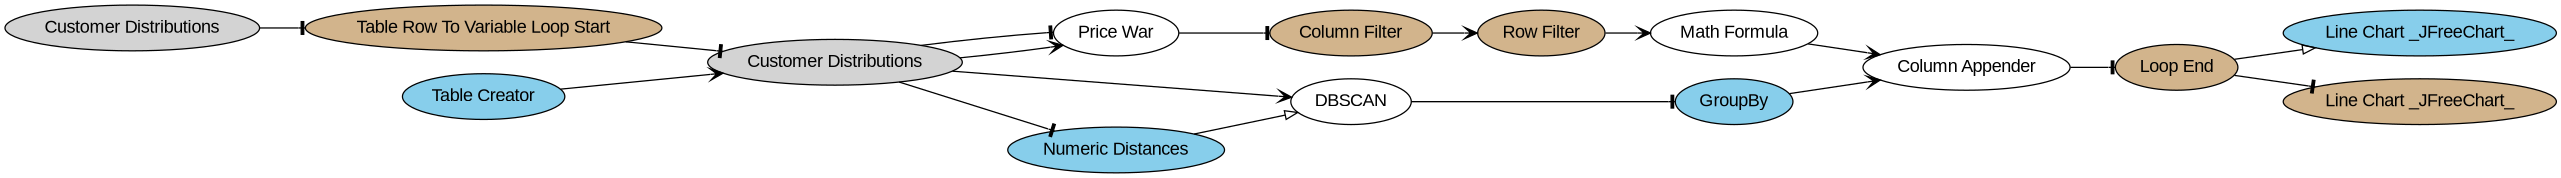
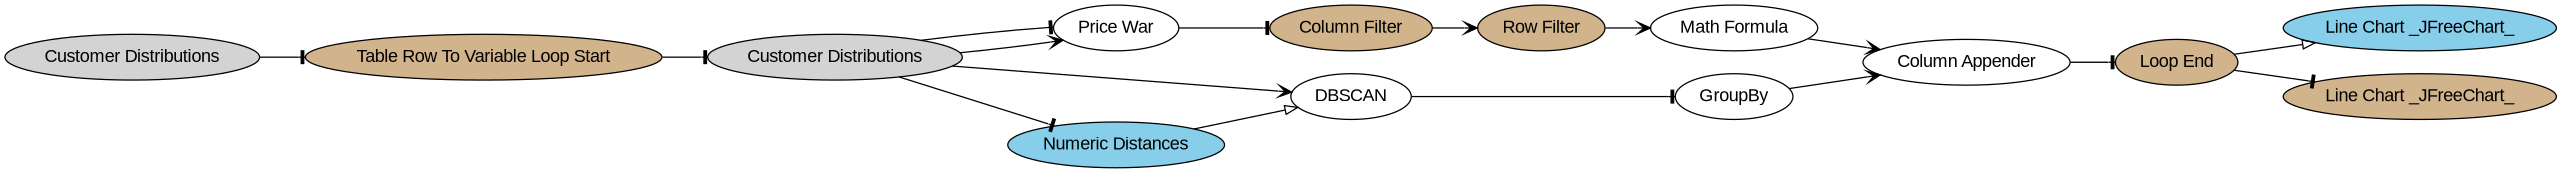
node "Table Creator": removed
node "GroupBy": fillcolor skyblue -> white
